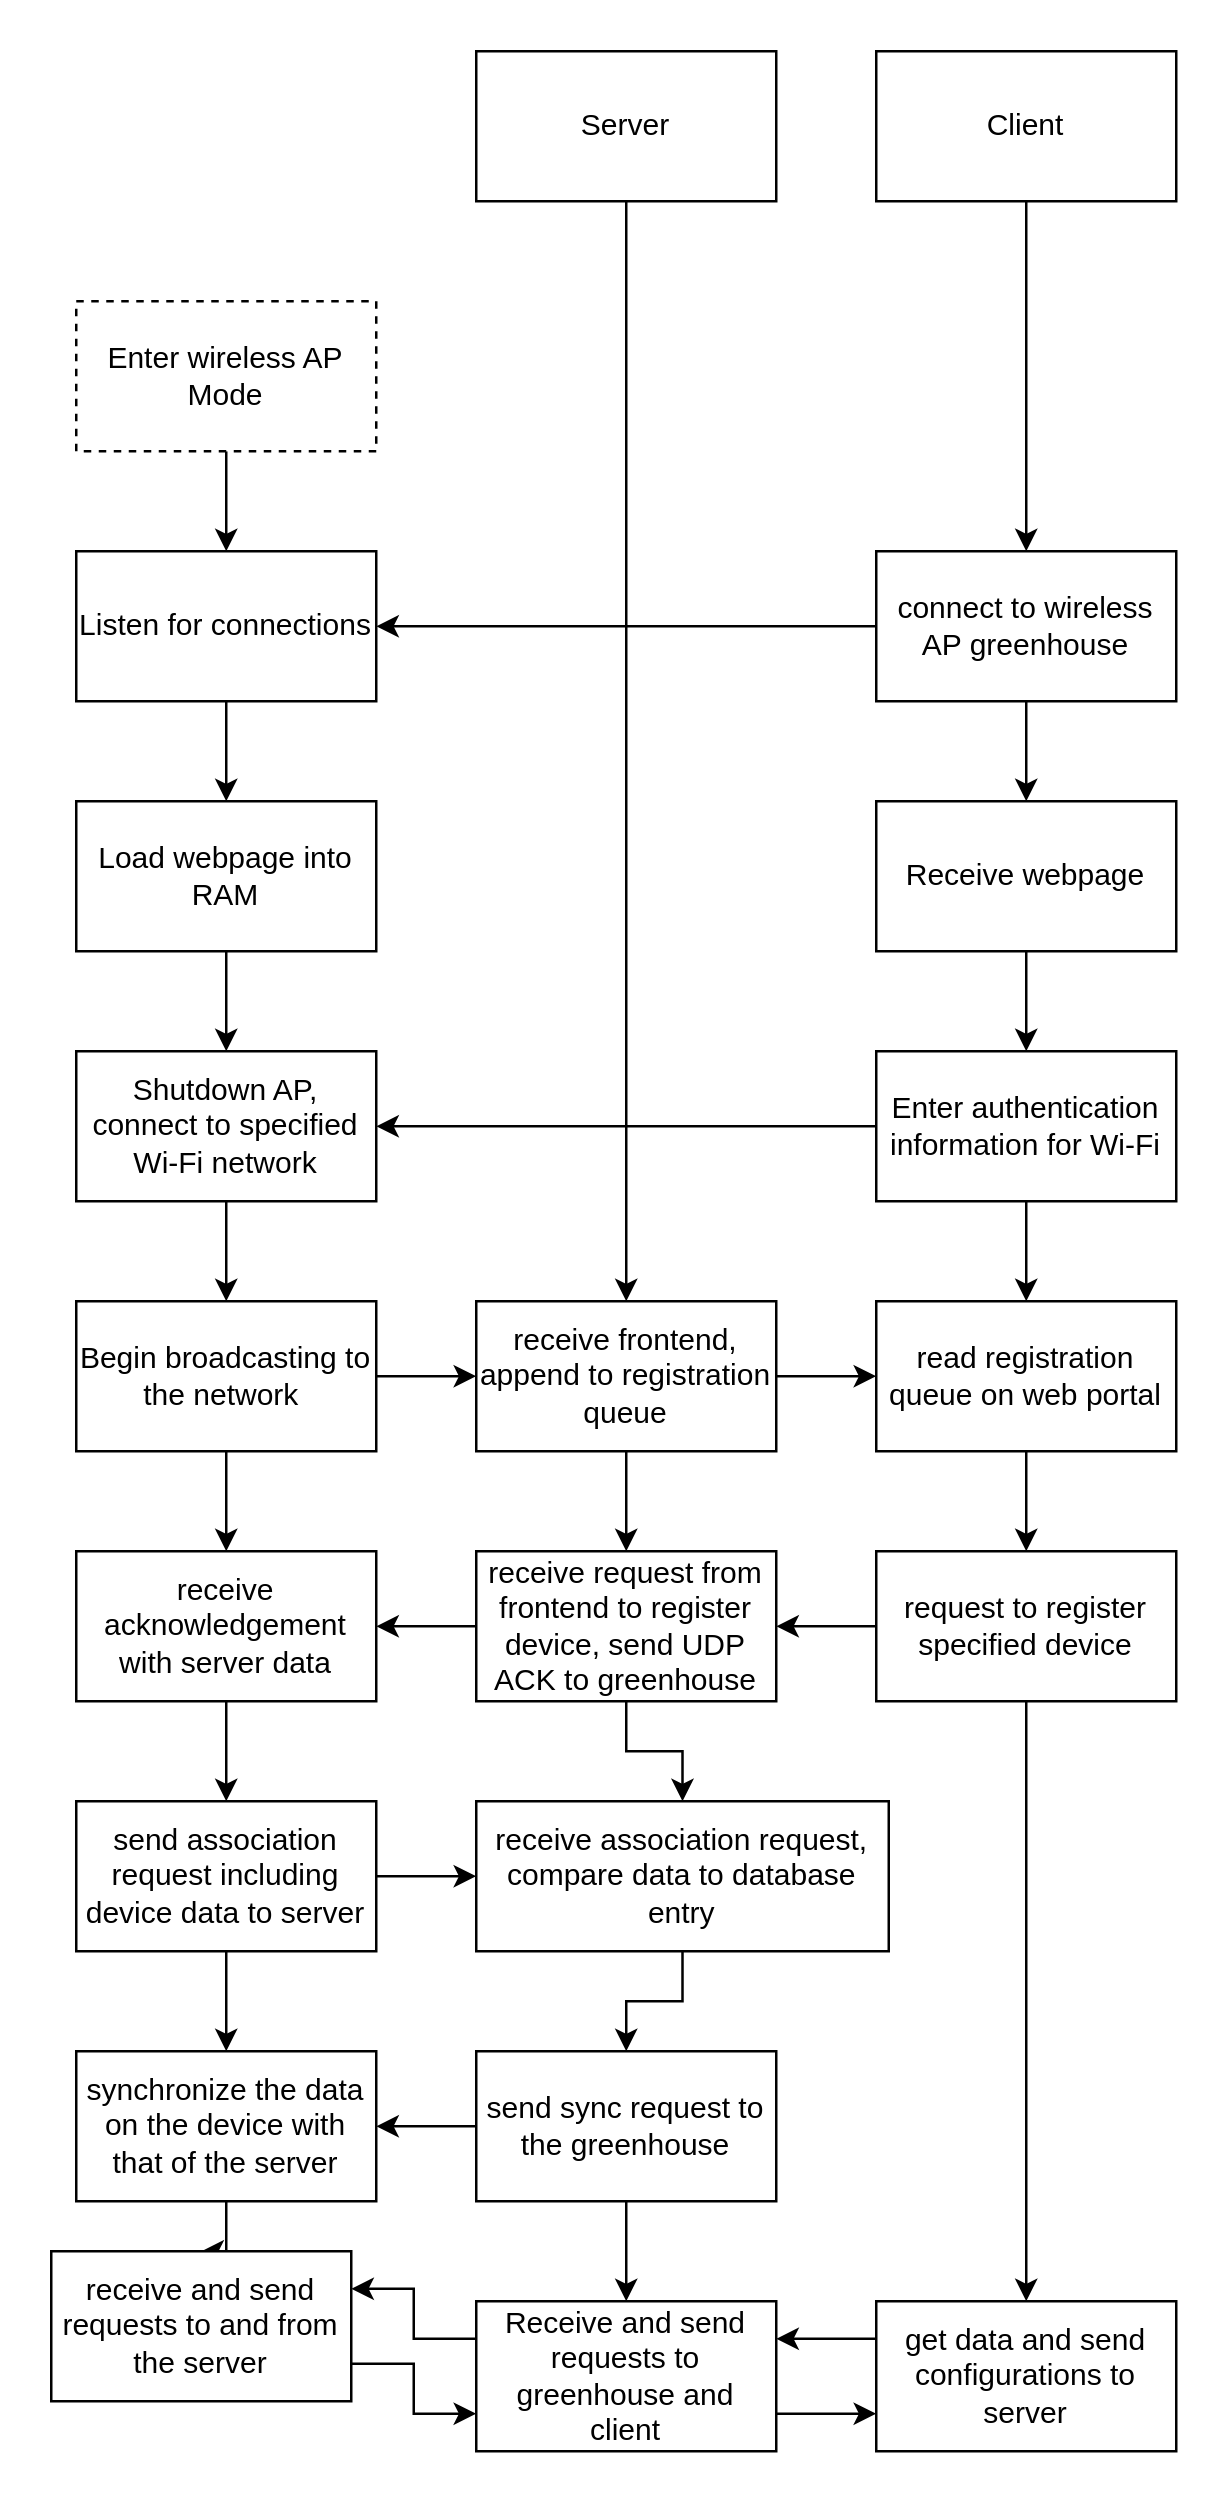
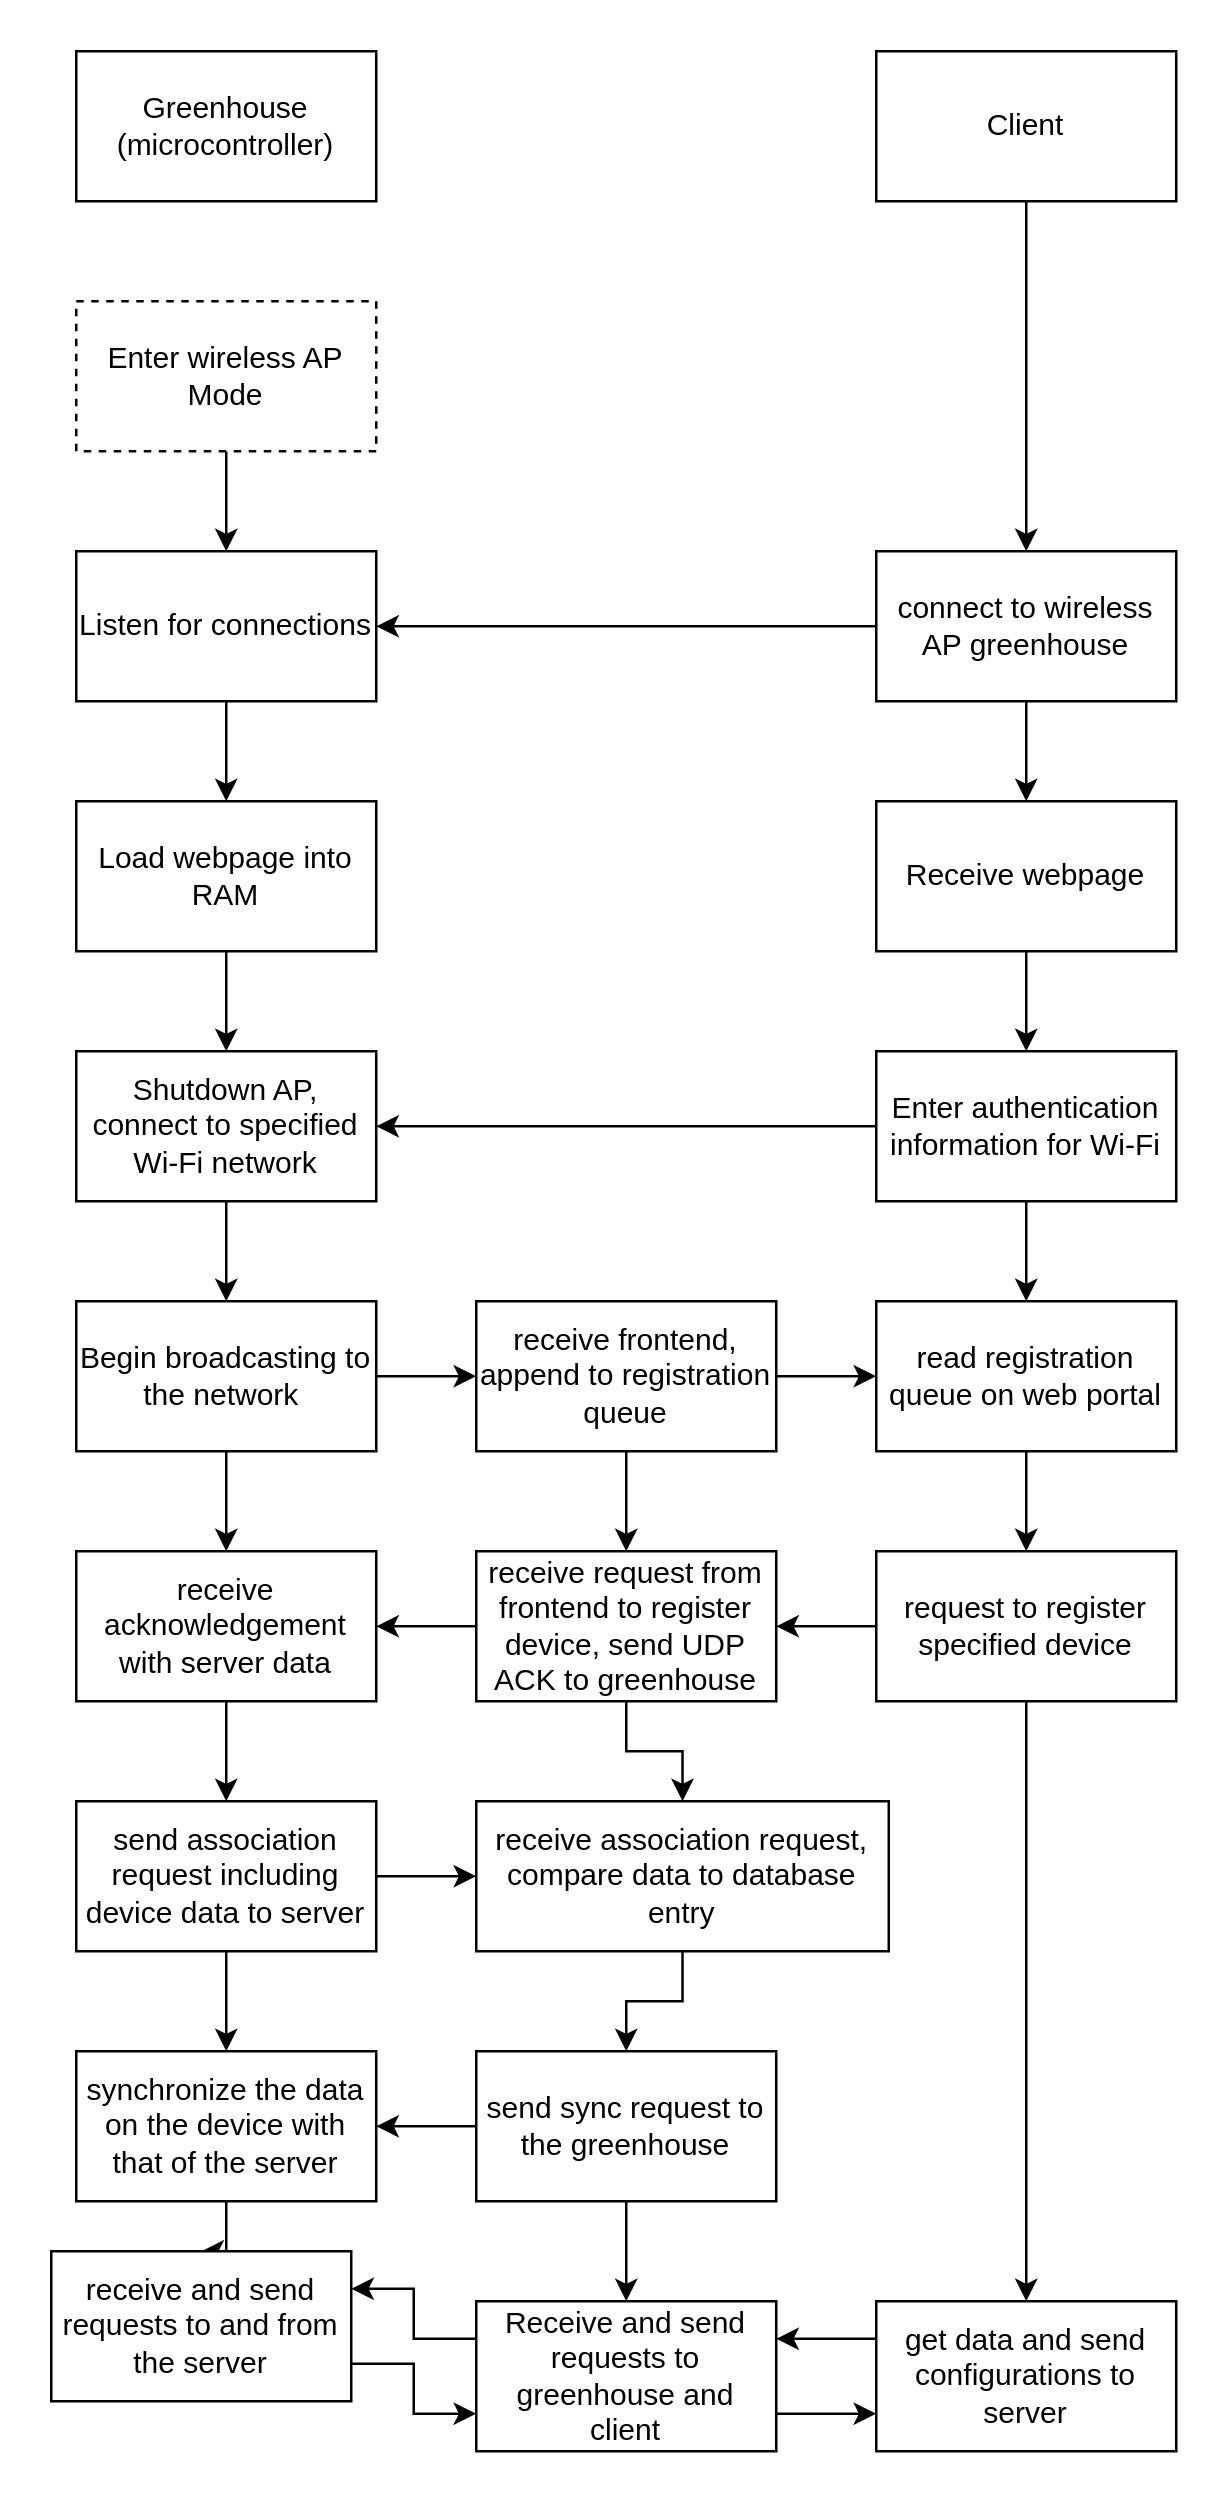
node "Greenhouse (microcontroller)": added
node "Server": removed
edge "Server" -> "receive frontend, append to registration queue": removed
